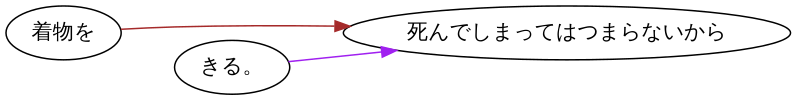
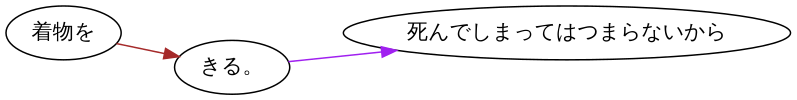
edge "着物を" -> "死んでしまってはつまらないから": now "着物を" -> "きる。"
